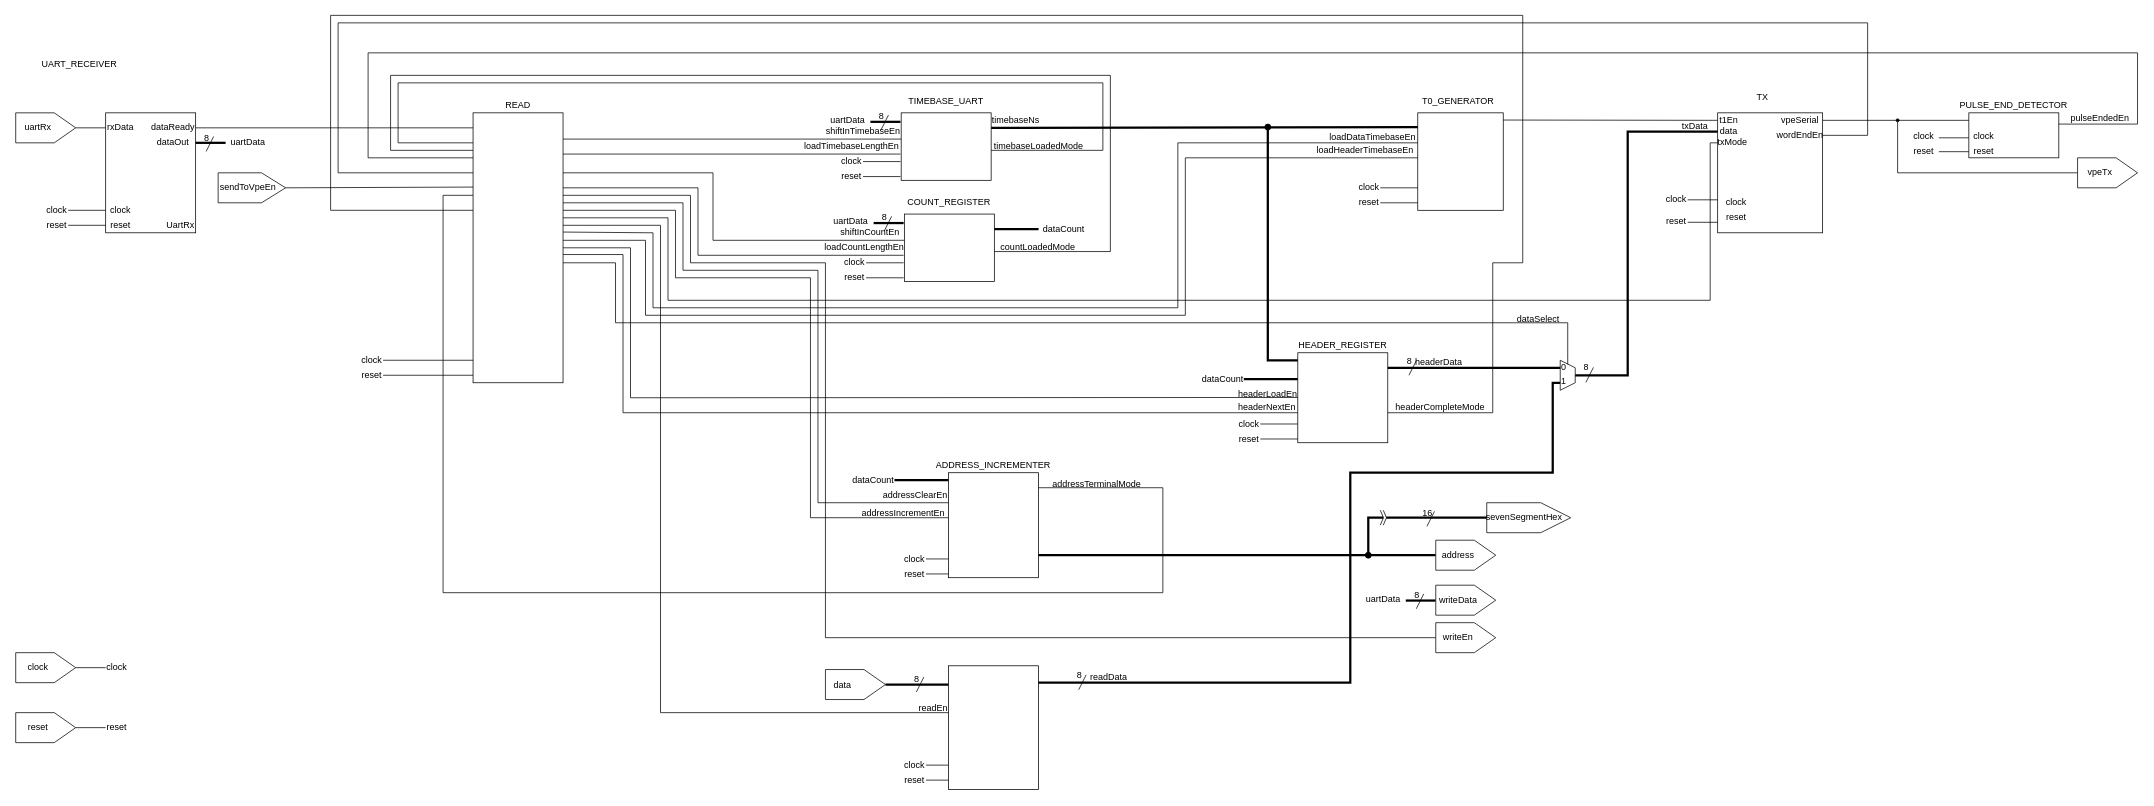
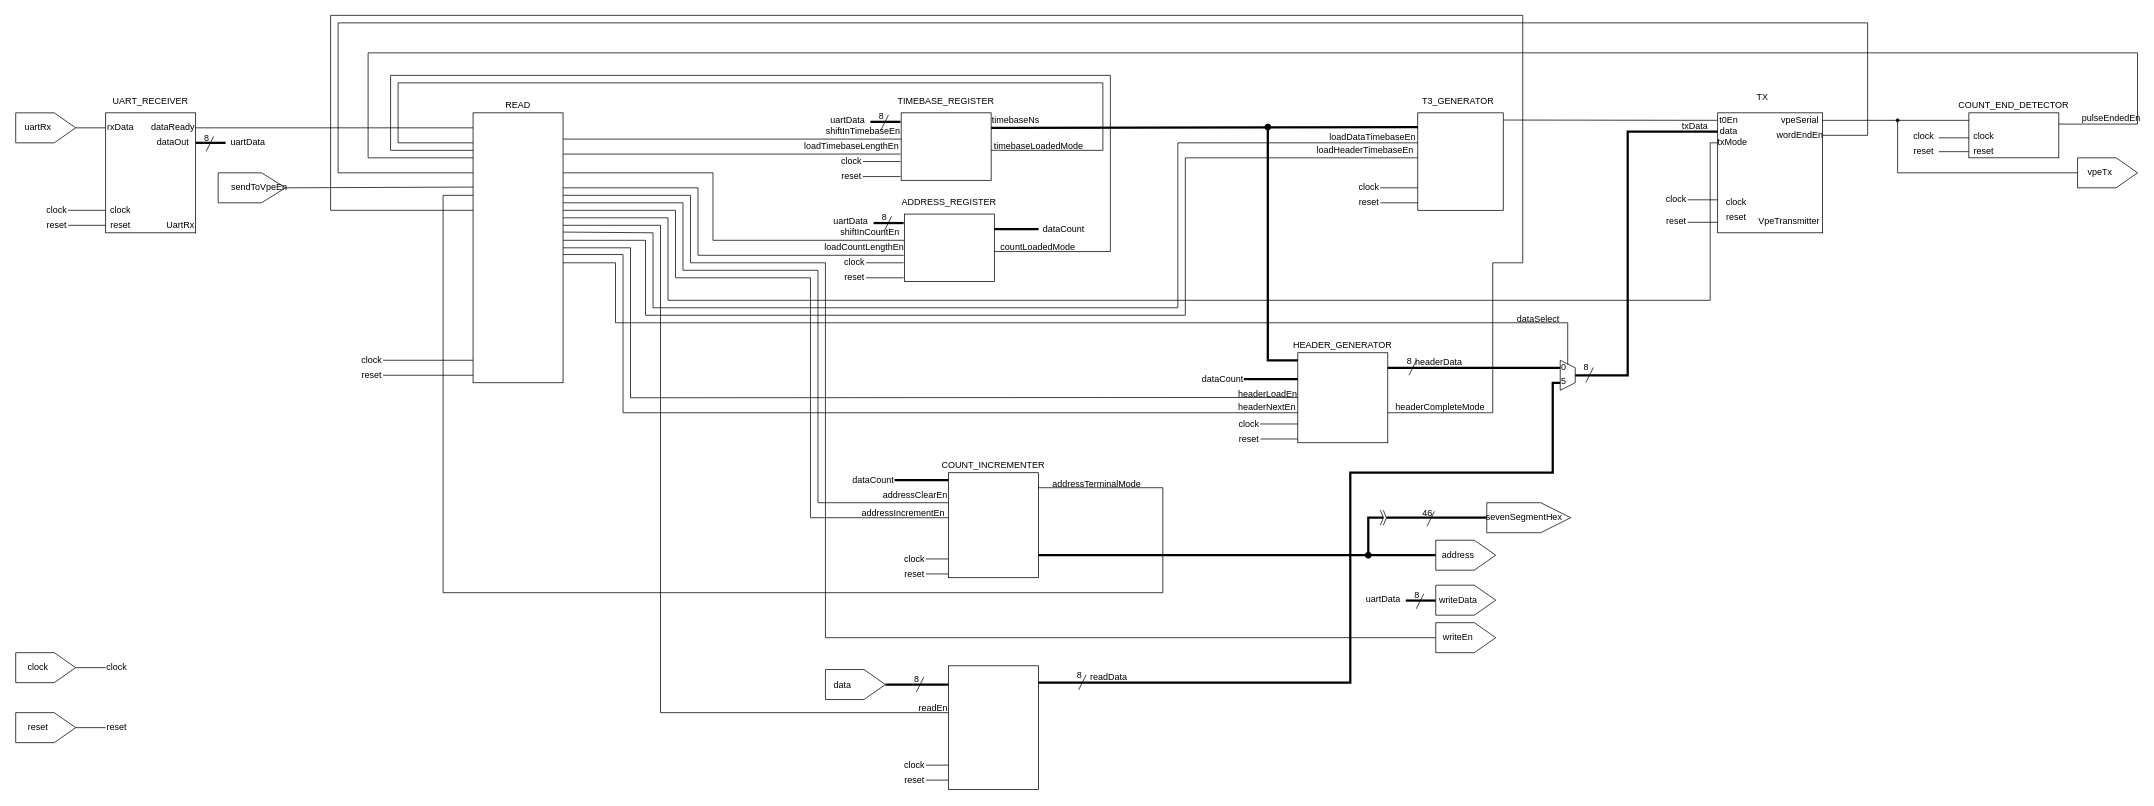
node "UART_RECEIVER": moved (79, 64) -> (150, 102)
node "TIMEBASE_UART": label "TIMEBASE_UART" -> "TIMEBASE_REGISTER"
node "T0_GENERATOR": label "T0_GENERATOR" -> "T3_GENERATOR"
node "PULSE_END_DETECTOR": label "PULSE_END_DETECTOR" -> "COUNT_END_DETECTOR"
node "pulseEndedEn": moved (2100, 119) -> (2112, 119)
node "t1En": label "t1En" -> "t0En"
node "sendToVpeEn": moved (248, 188) -> (259, 188)
node "COUNT_REGISTER": label "COUNT_REGISTER" -> "ADDRESS_REGISTER"
node "VpeTransmitter": added
node "HEADER_REGISTER": label "HEADER_REGISTER" -> "HEADER_GENERATOR"
node "1": label "1" -> "5"
node "ADDRESS_INCREMENTER": label "ADDRESS_INCREMENTER" -> "COUNT_INCREMENTER"
node "16": label "16" -> "46"
